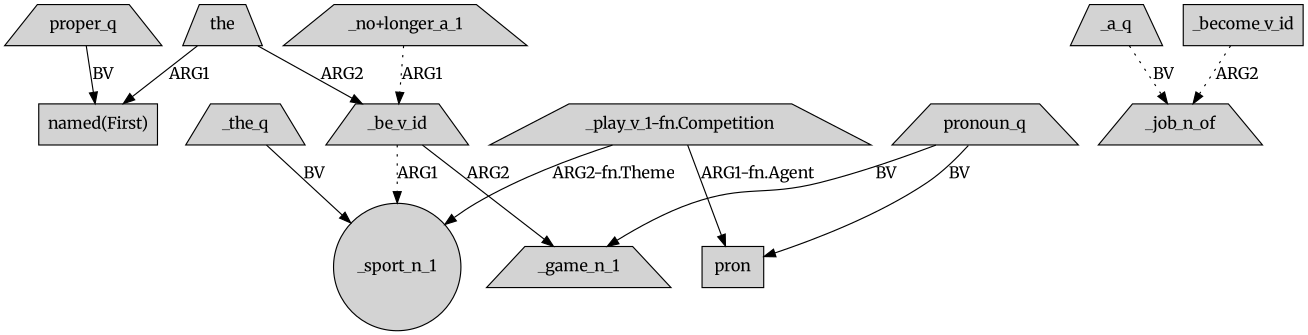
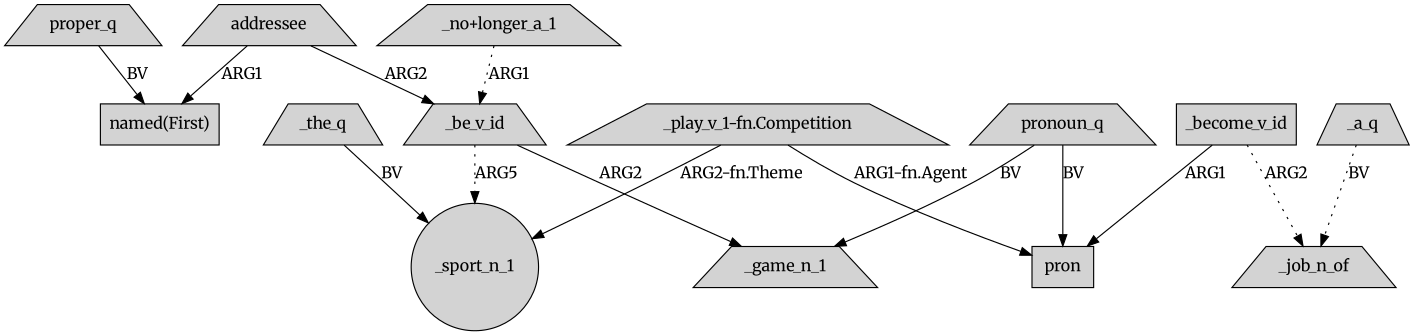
node "the": label "the" -> "addressee"
edge "_be_v_id" -> "_sport_n_1": label "ARG1" -> "ARG5"
edge "_become_v_id" -> "pron": added, label "ARG1"
